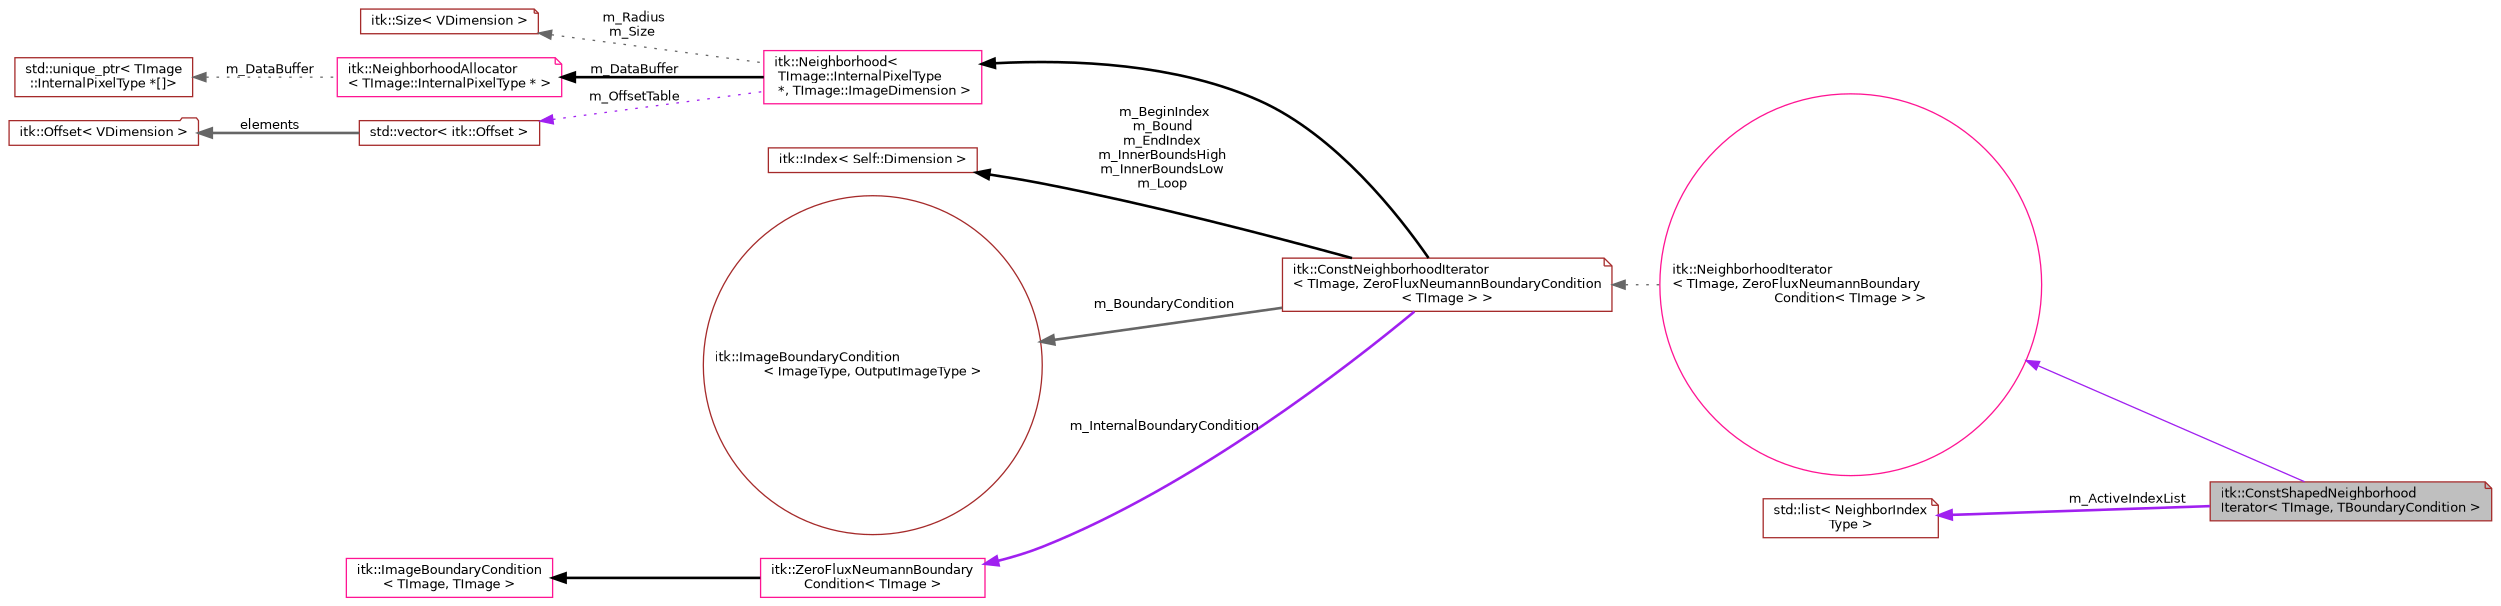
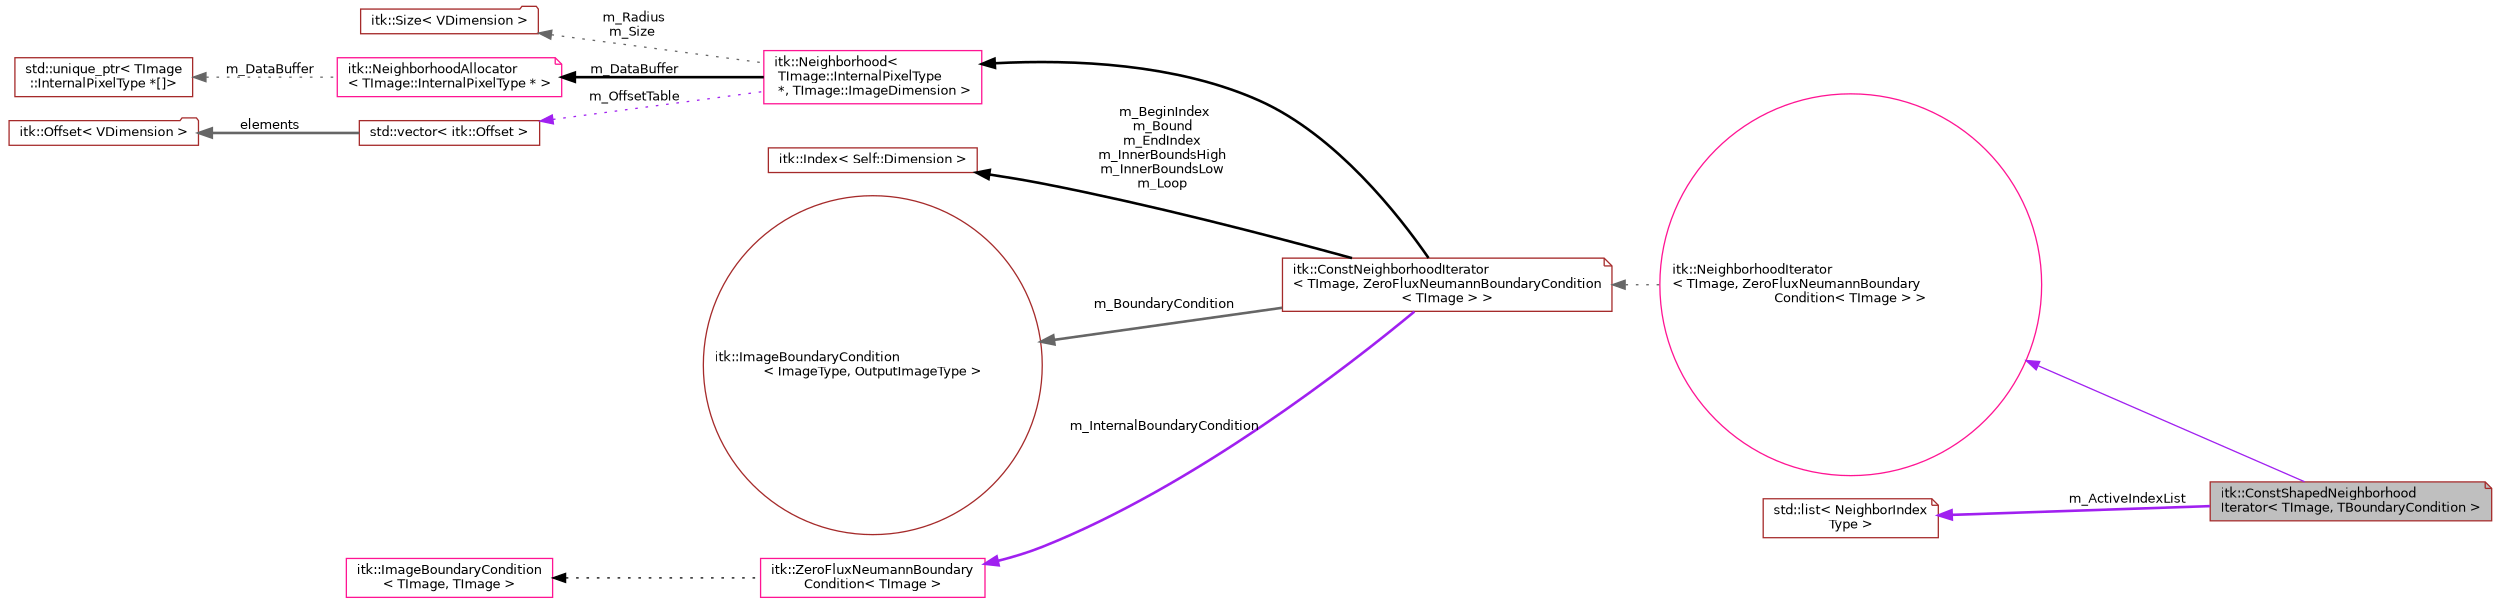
node "itk::Size< VDimension >": shape note -> folder
edge "itk::ZeroFluxNeumannBoundary Condition< TImage >" -> "itk::ImageBoundaryCondition < TImage, TImage >": style bold -> dotted
